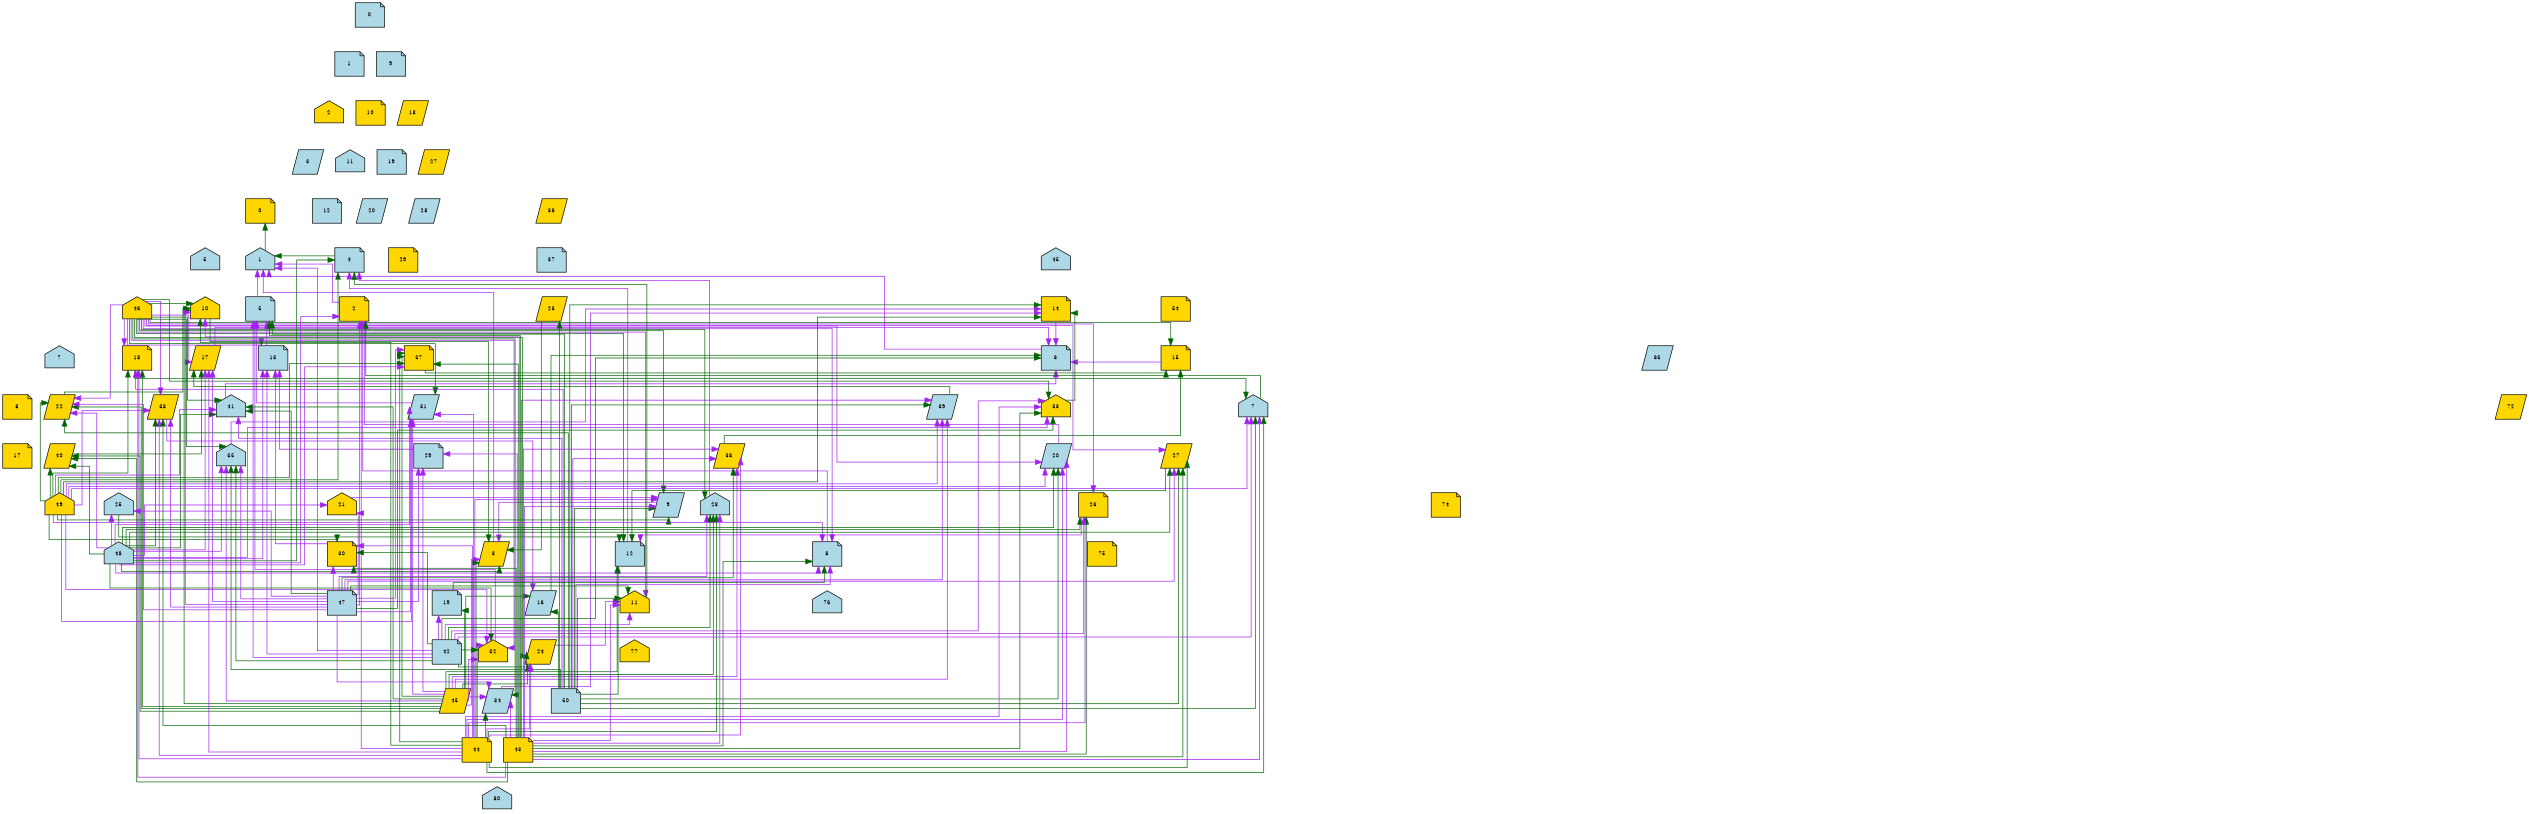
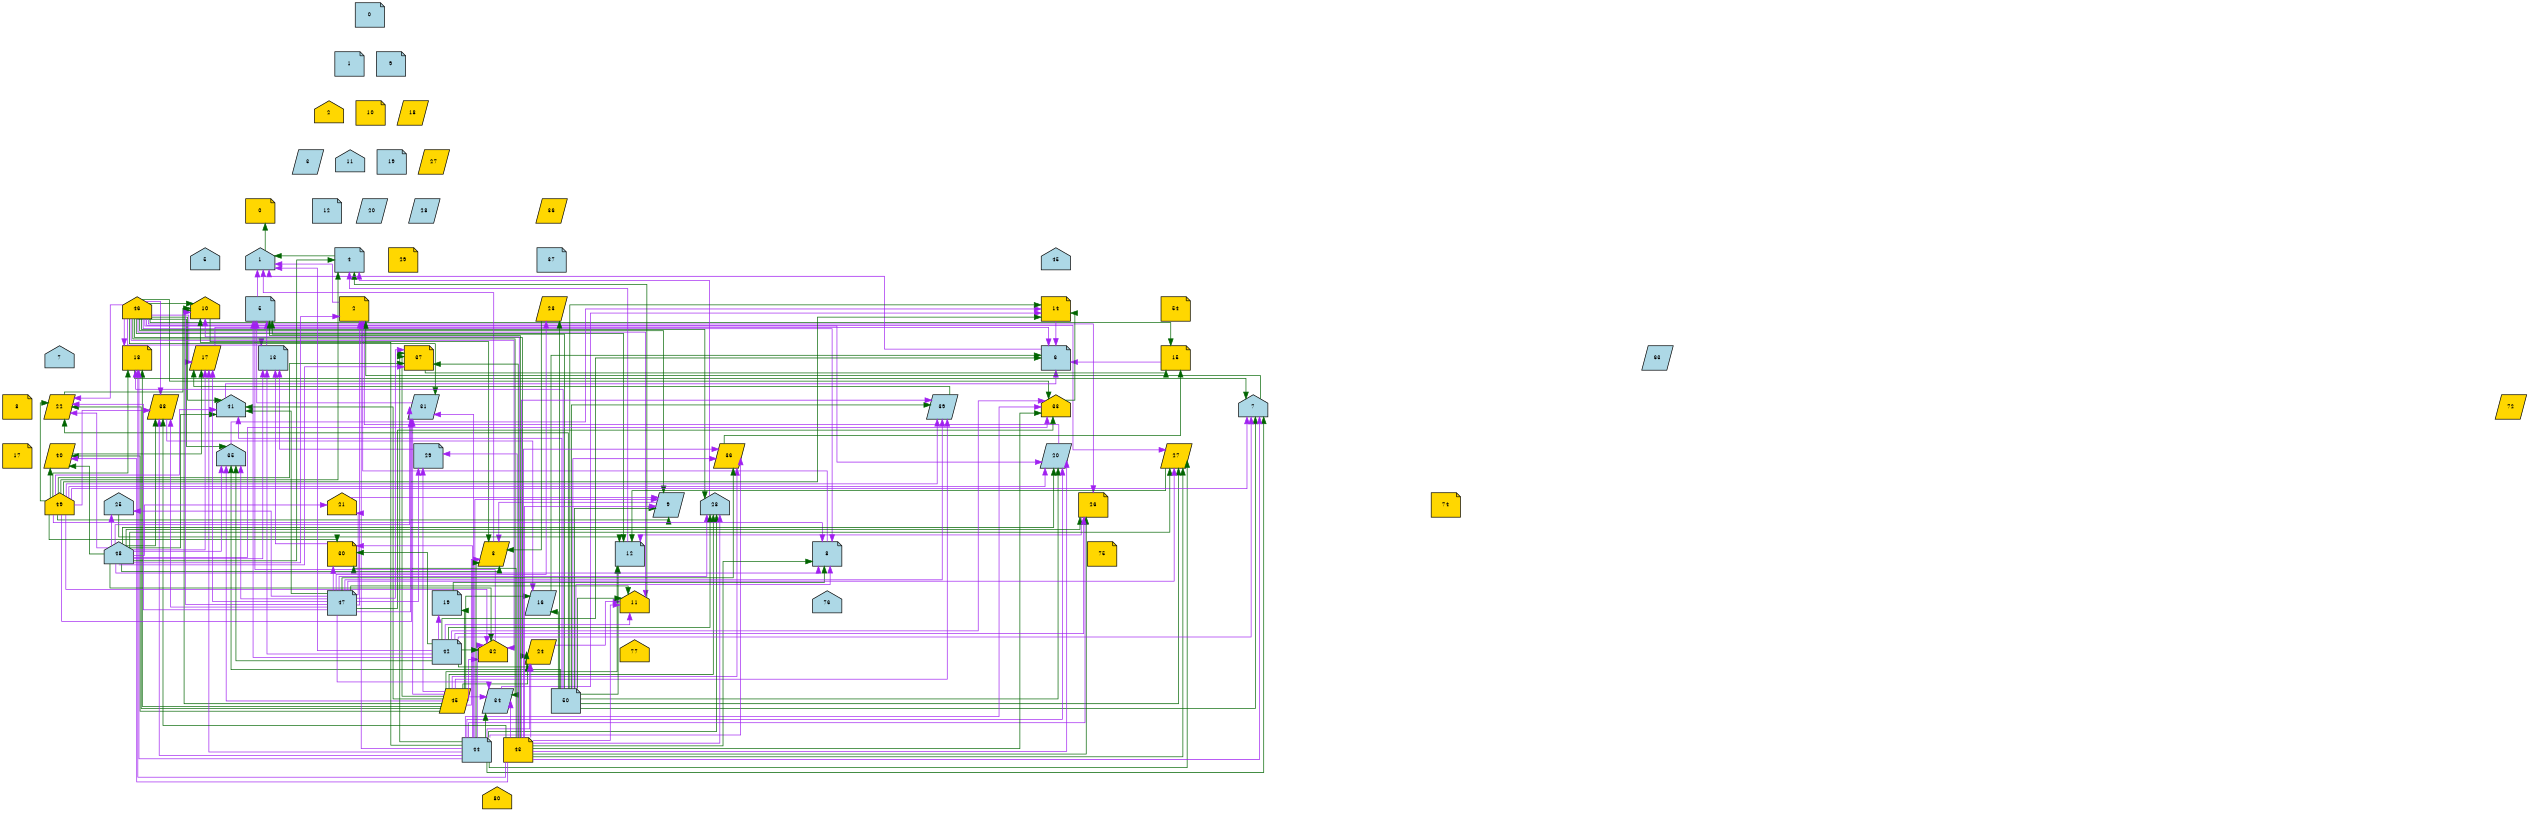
edge "47" -> "23": added
node "44": fillcolor gold -> lightblue
edge "43" -> "40": color darkgreen -> purple
node "80": fillcolor lightblue -> gold
